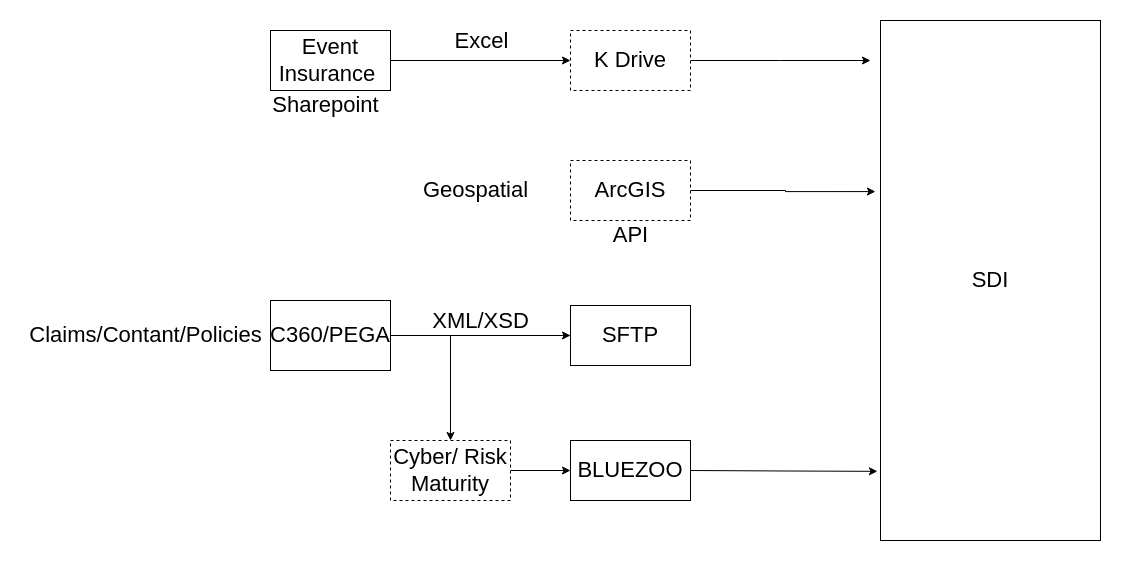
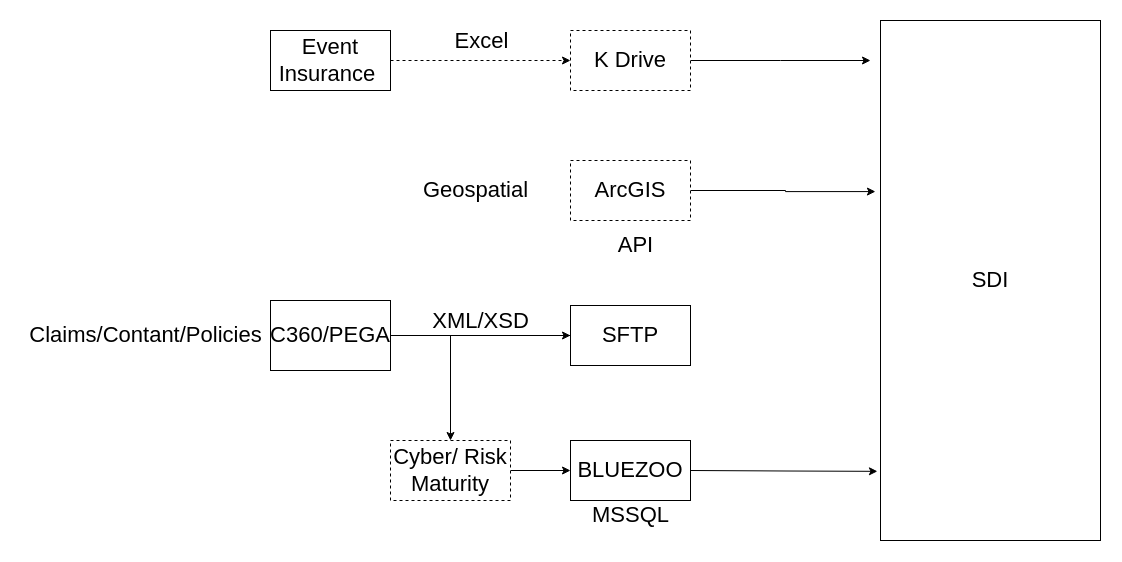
edge "Event Insurance" -> "K Drive": style solid -> dashed
node "Sharepoint": removed
node "API": moved (631, 236) -> (636, 246)
node "MSSQL": added
